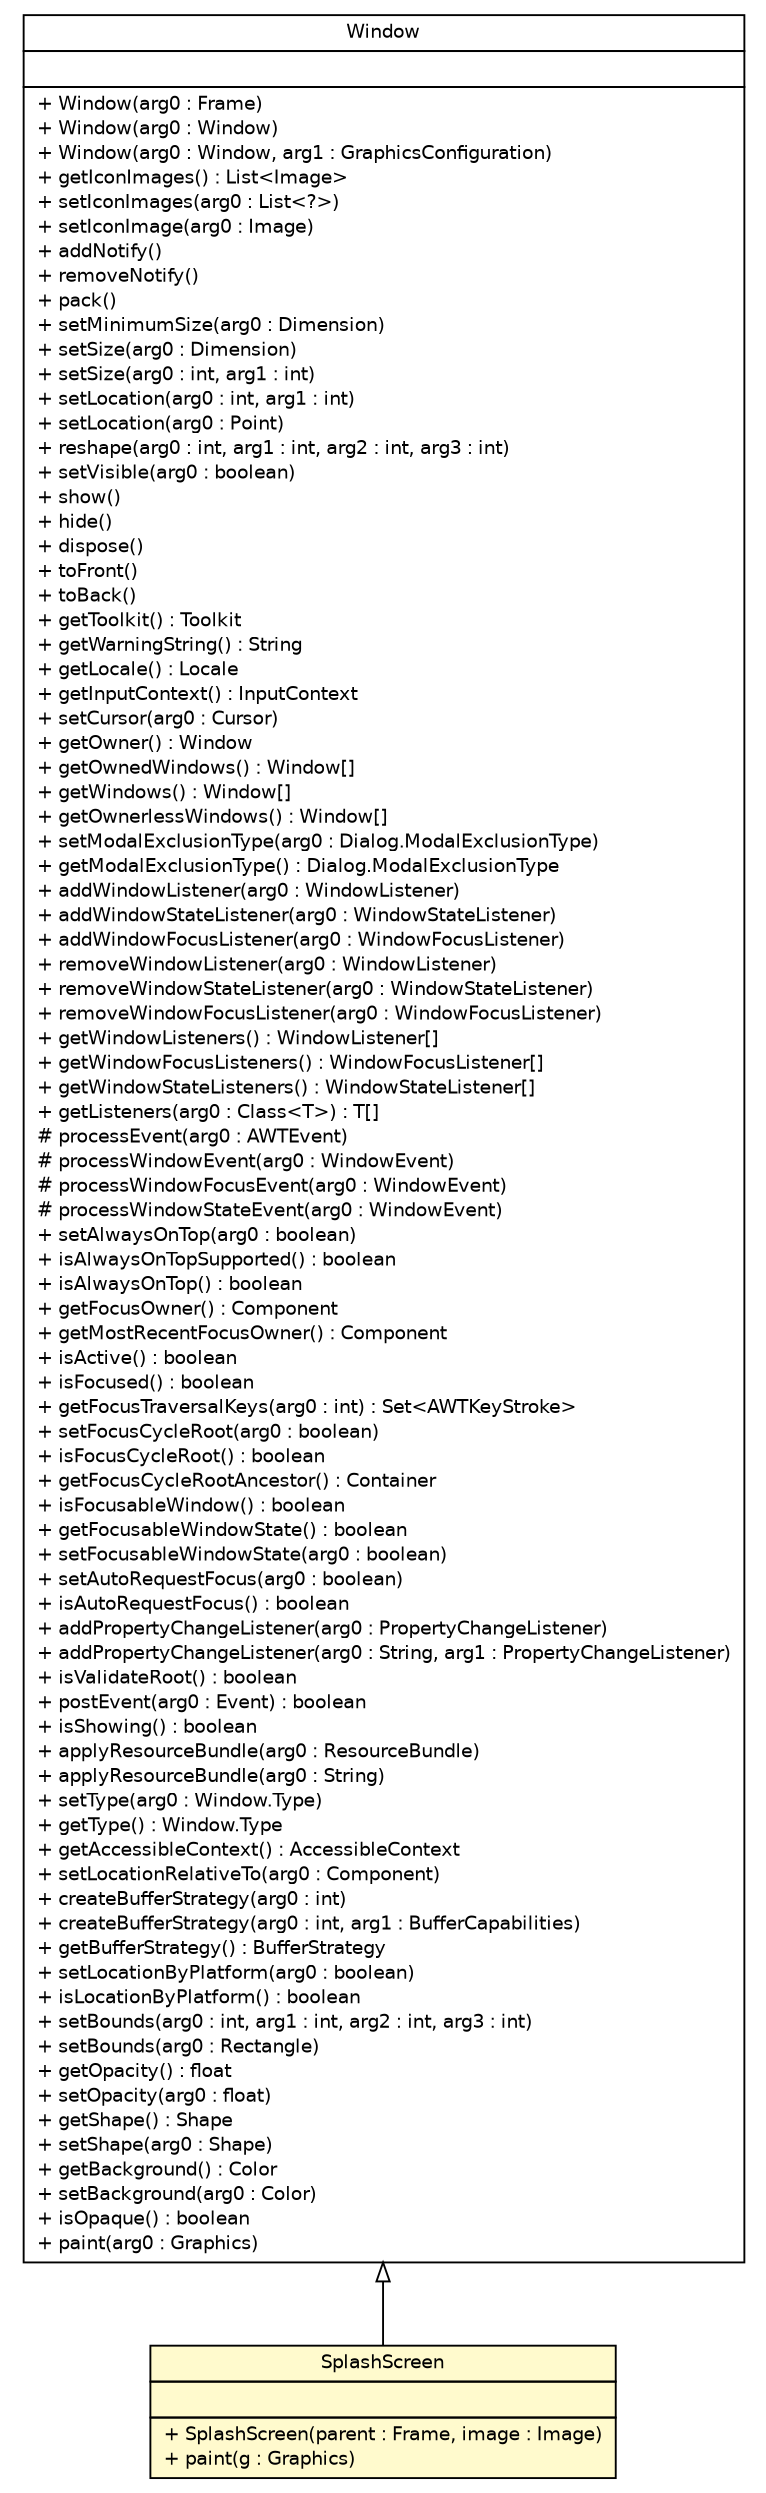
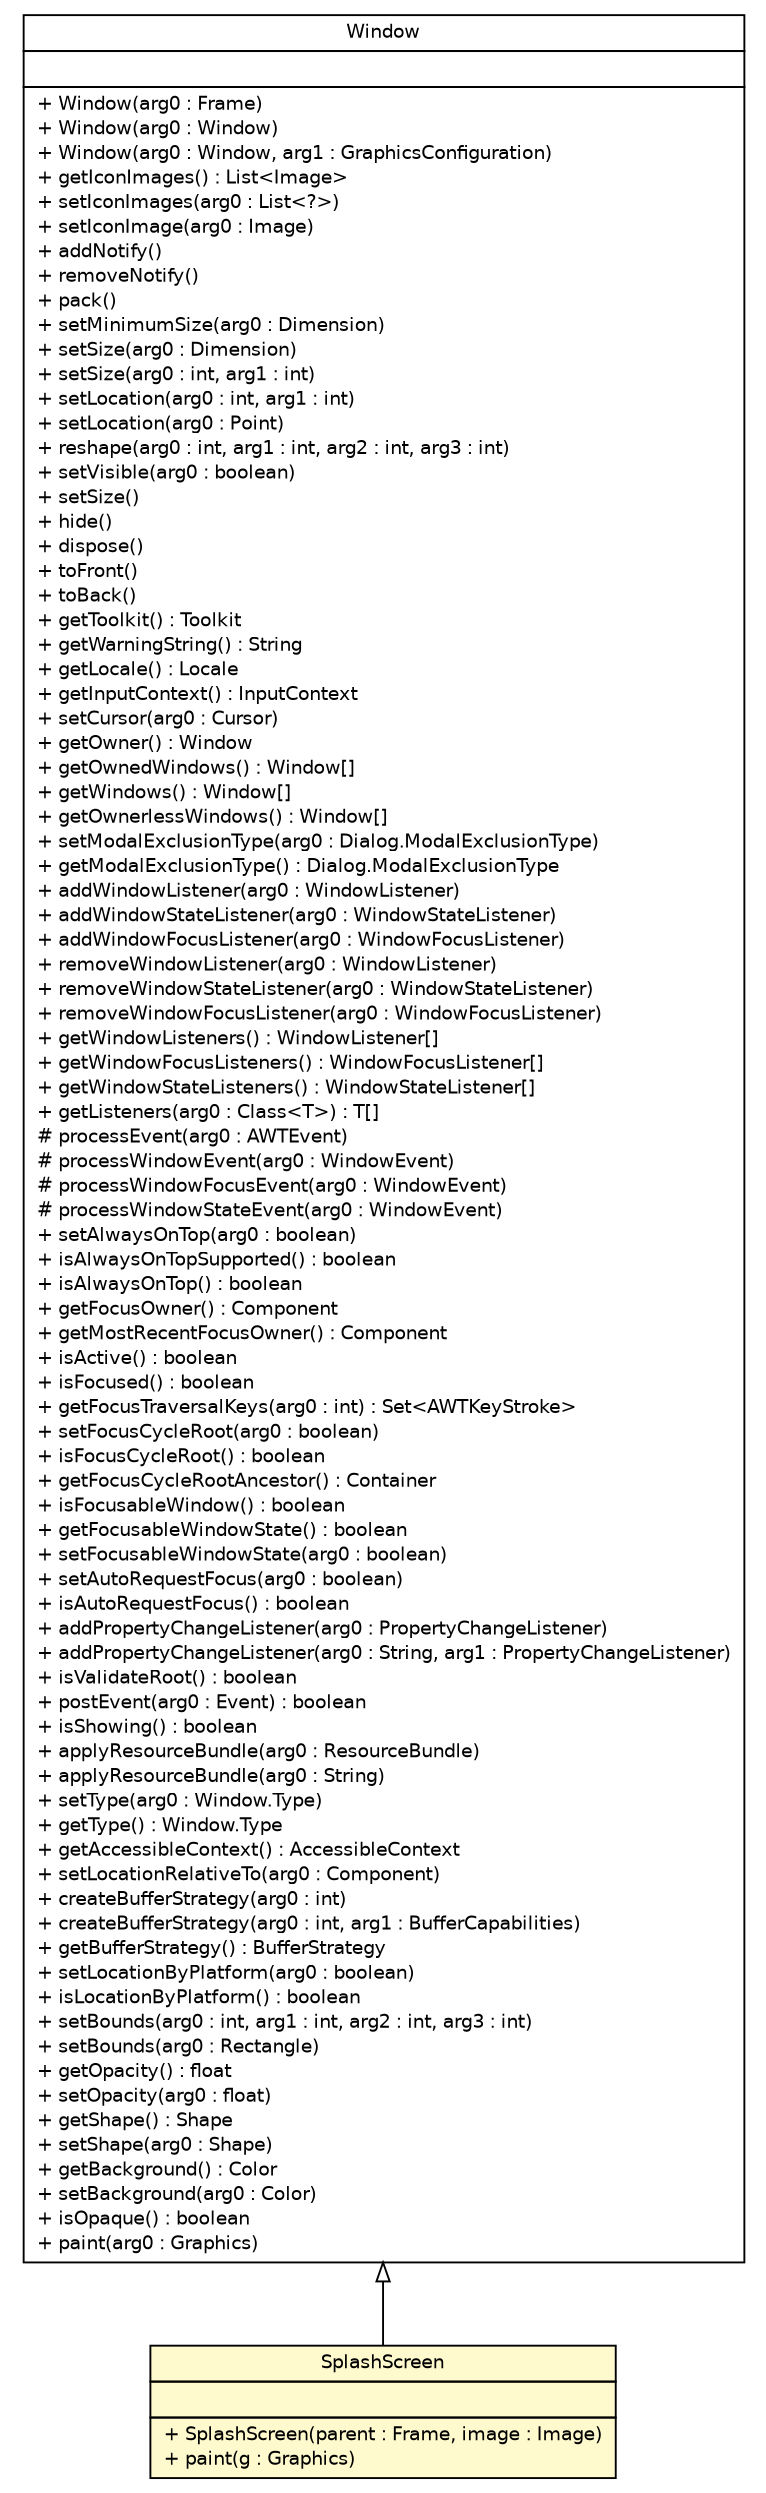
node "Window": text "+ show()" -> "+ setSize()"
